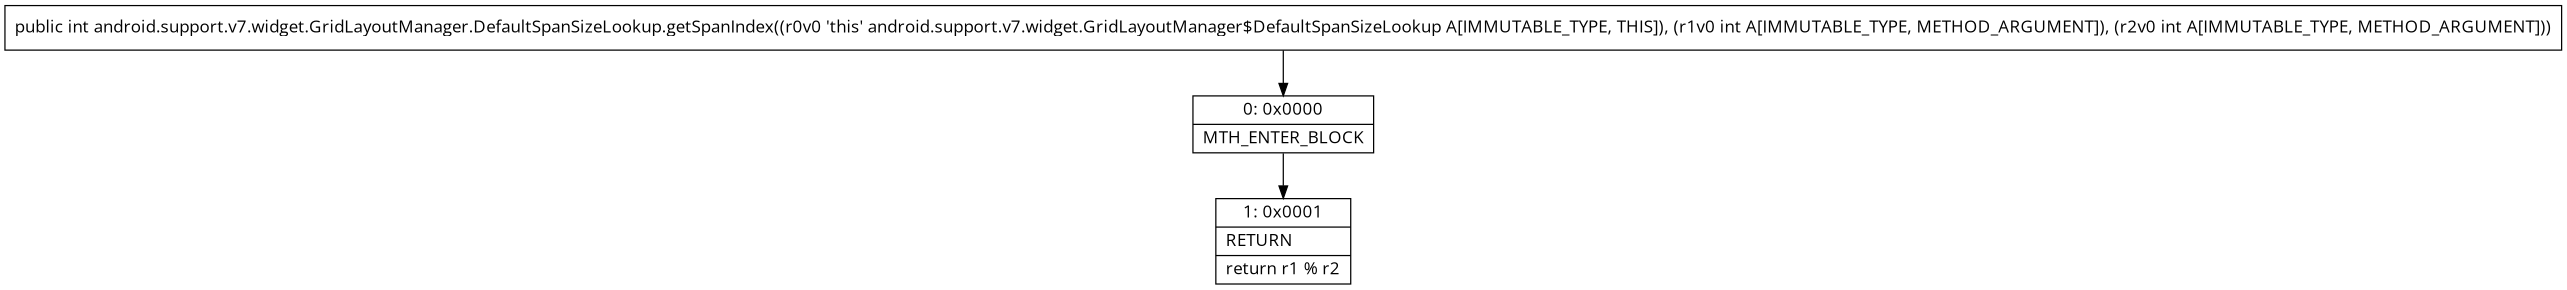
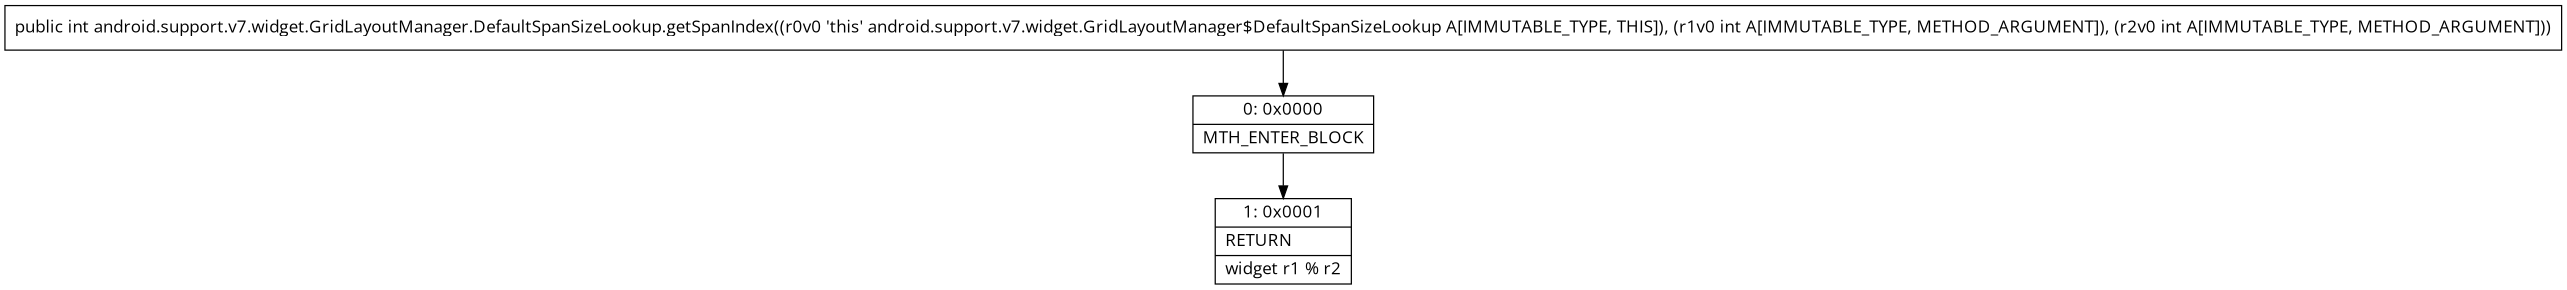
node "1: 0x0001": text "return r1 % r2" -> "widget r1 % r2"
